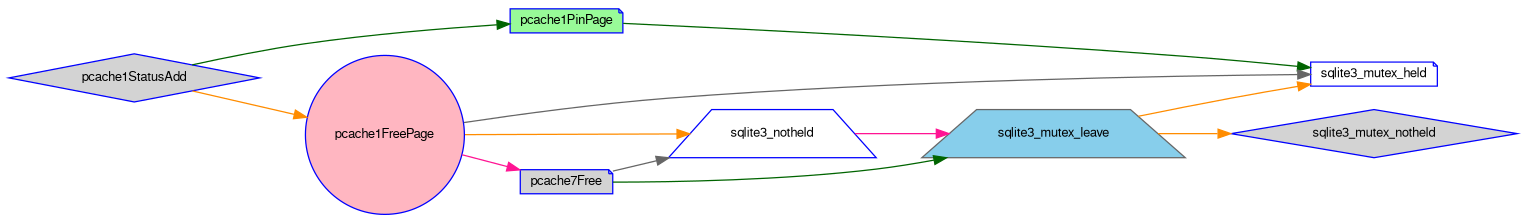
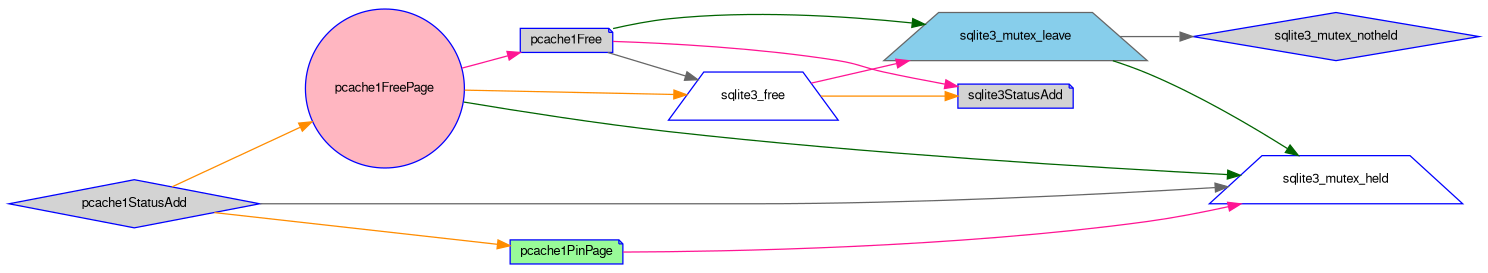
edge "pcache1StatusAdd" -> "pcache1PinPage": color darkgreen -> darkorange
edge "pcache1PinPage" -> "sqlite3_mutex_held": color darkgreen -> deeppink
node "sqlite3_mutex_held": shape note -> trapezium
edge "pcache1FreePage" -> "sqlite3_mutex_held": color gray40 -> darkgreen
node "sqlite3StatusAdd": added
edge "sqlite3_mutex_leave" -> "sqlite3_mutex_held": color darkorange -> darkgreen
node "sqlite3_notheld": label "sqlite3_notheld" -> "sqlite3_free"
edge "sqlite3_mutex_leave" -> "sqlite3_mutex_notheld": color darkorange -> gray40
node "pcache7Free": label "pcache7Free" -> "pcache1Free"
edge "pcache1StatusAdd" -> "sqlite3_mutex_held": added
